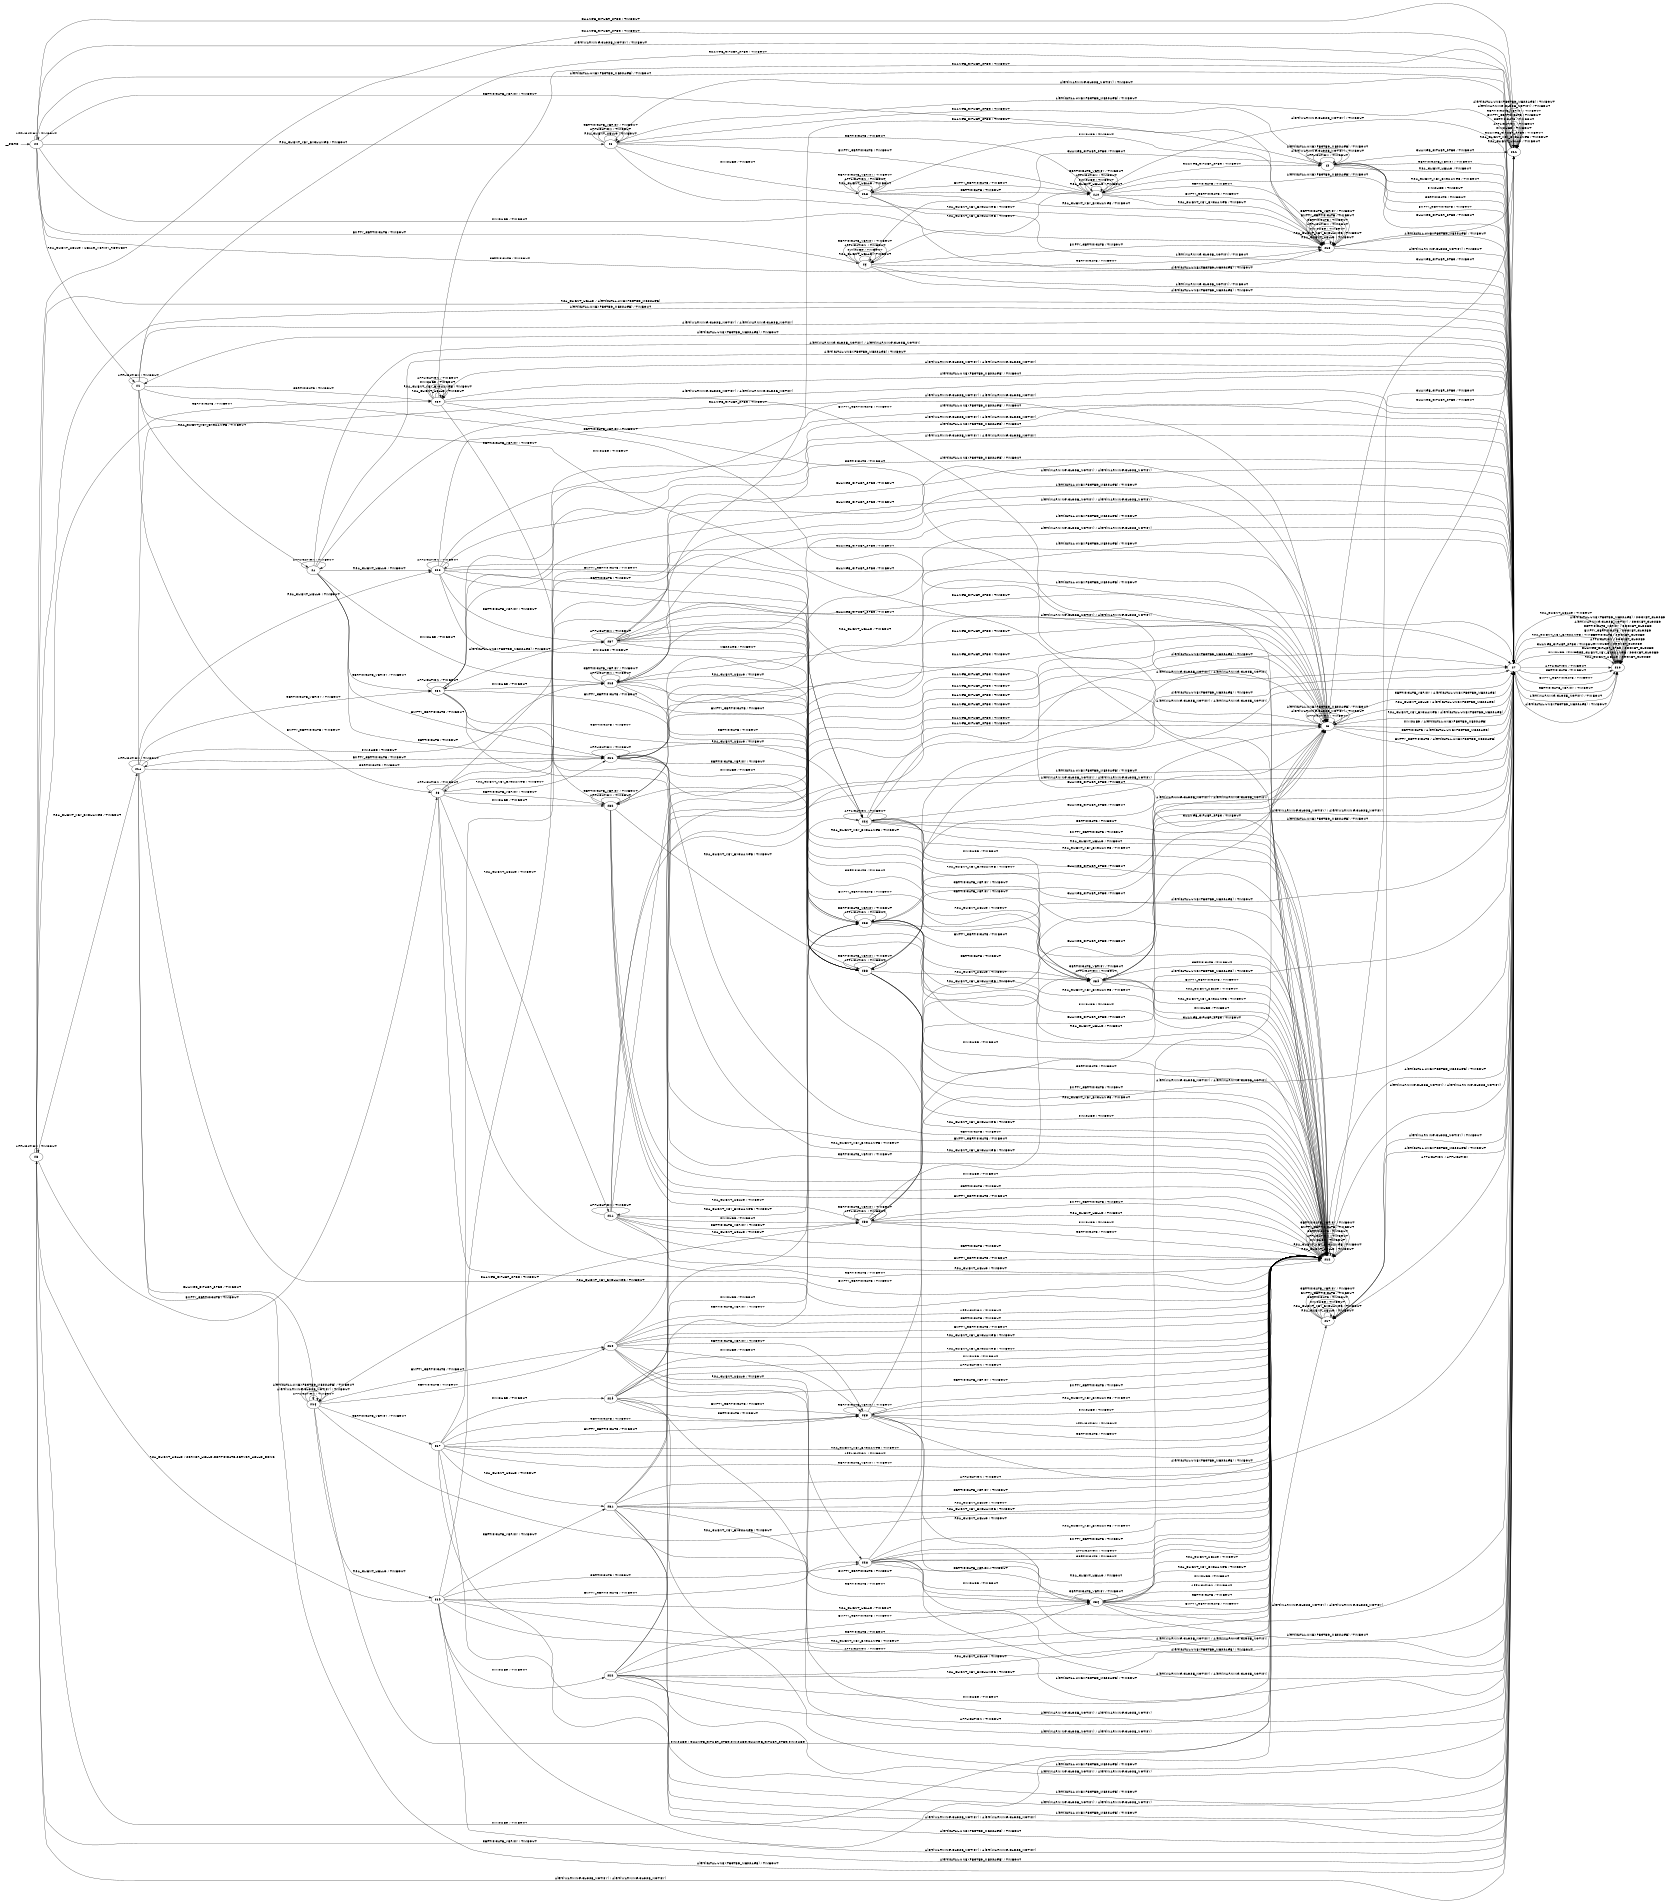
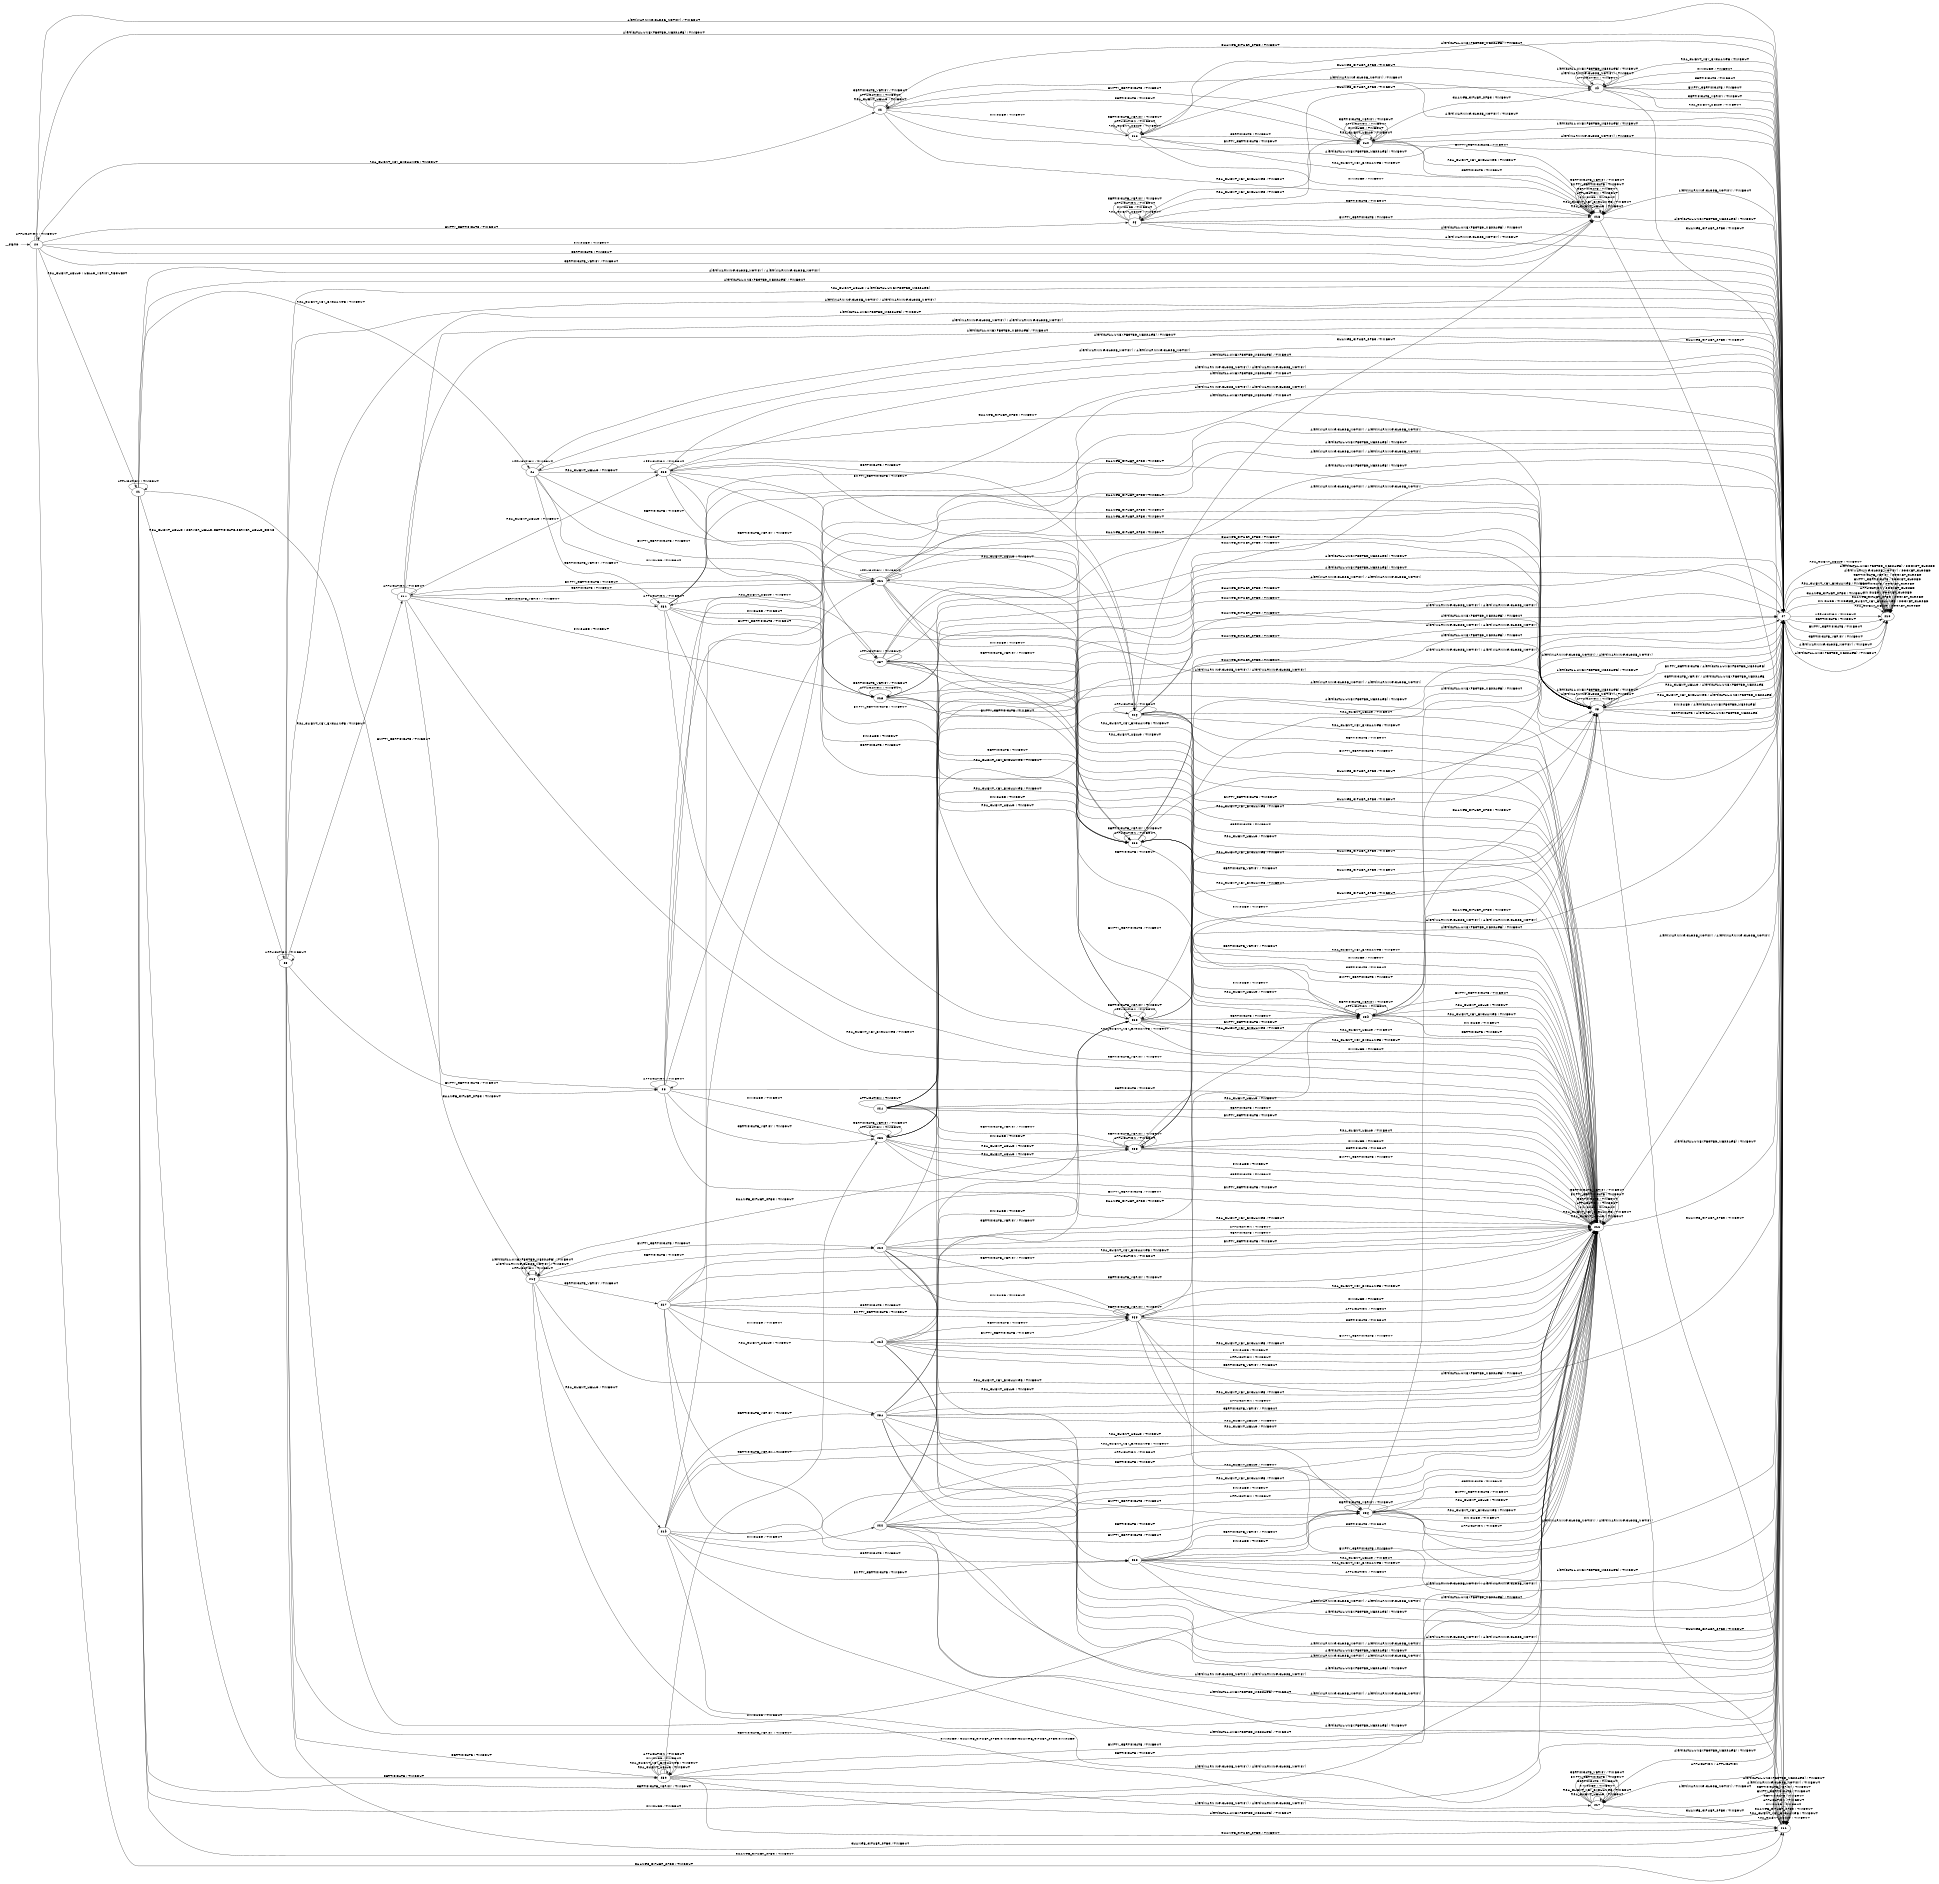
edge "s15" -> "s9": now "s18" -> "s9"
edge "s15" -> "s5": removed, label "CHANGE_CIPHER_SPEC / TIMEOUT"
edge "s37" -> "s25": label "MESSAGE / TIMEOUT" -> "FINISHED / TIMEOUT"
edge "s31" -> "s37": label "Alert(FATAL,UNEXPECTED_MESSAGE) / TIMEOUT" -> "RSA_CLIENT_HELLO / TIMEOUT"
edge "s8" -> "s21": label "RSA_CLIENT_KEY_EXCHANGE / TIMEOUT" -> "EMPTY_CERTIFICATE / TIMEOUT"
edge "s26" -> "s5": now "s26" -> "s13"
edge "s34" -> "s5": now "s34" -> "s39"
edge "s8" -> "s24": removed, label "RSA_CLIENT_HELLO / TIMEOUT"
edge "s19" -> "s3": now "s1" -> "s3"
